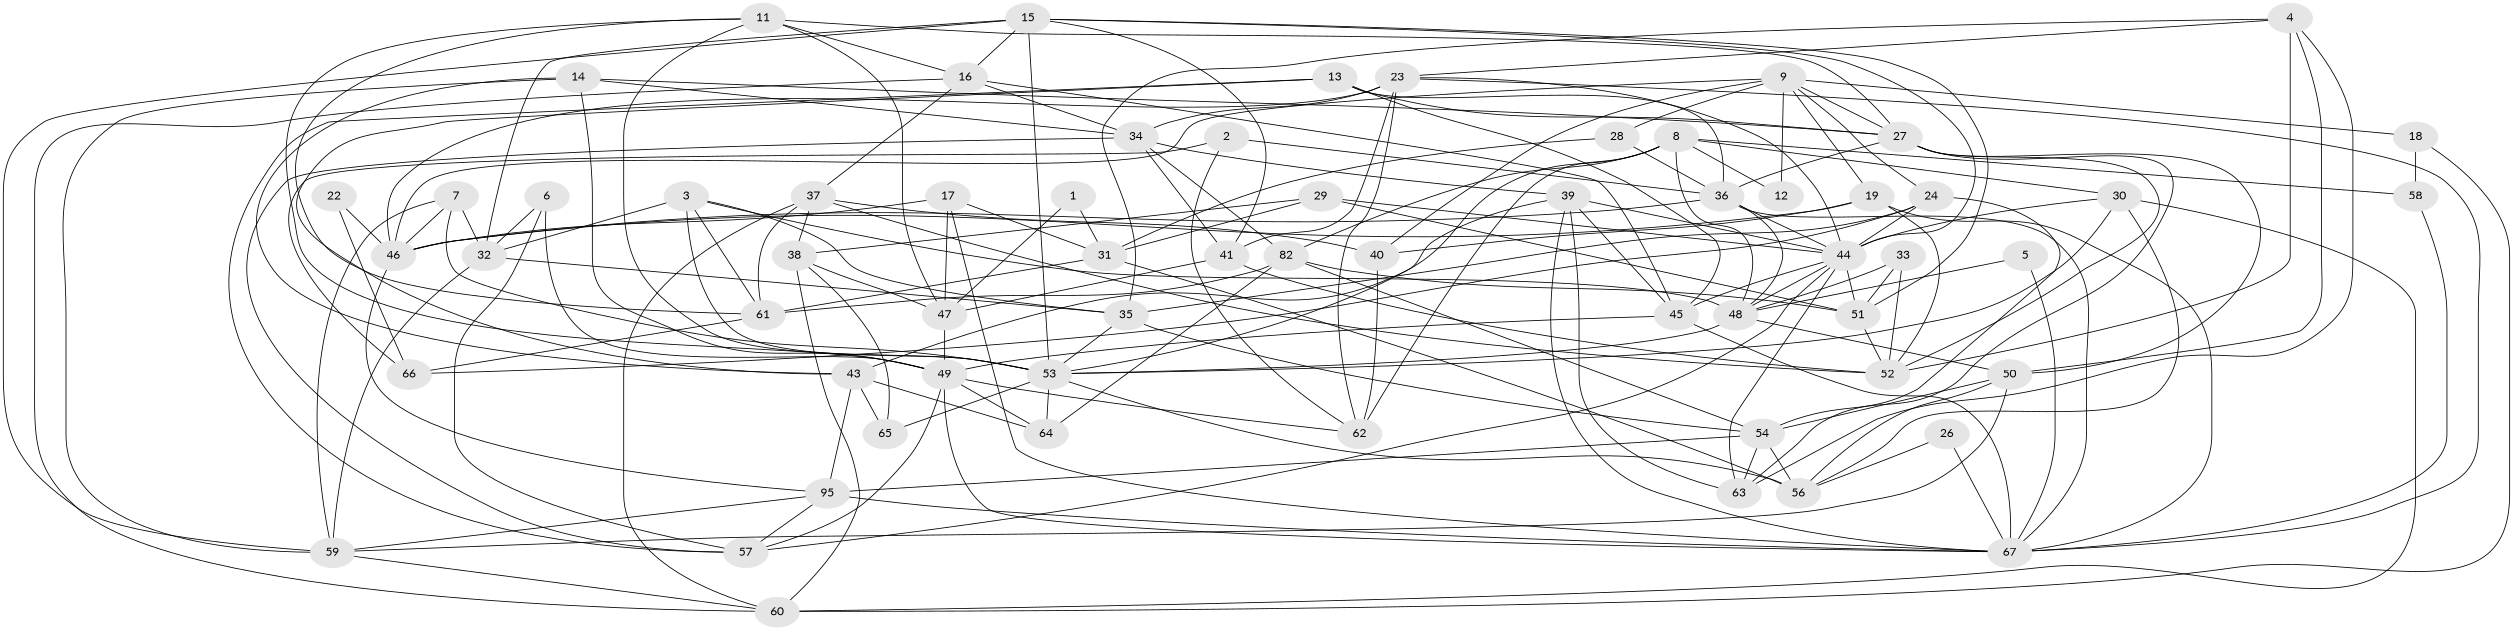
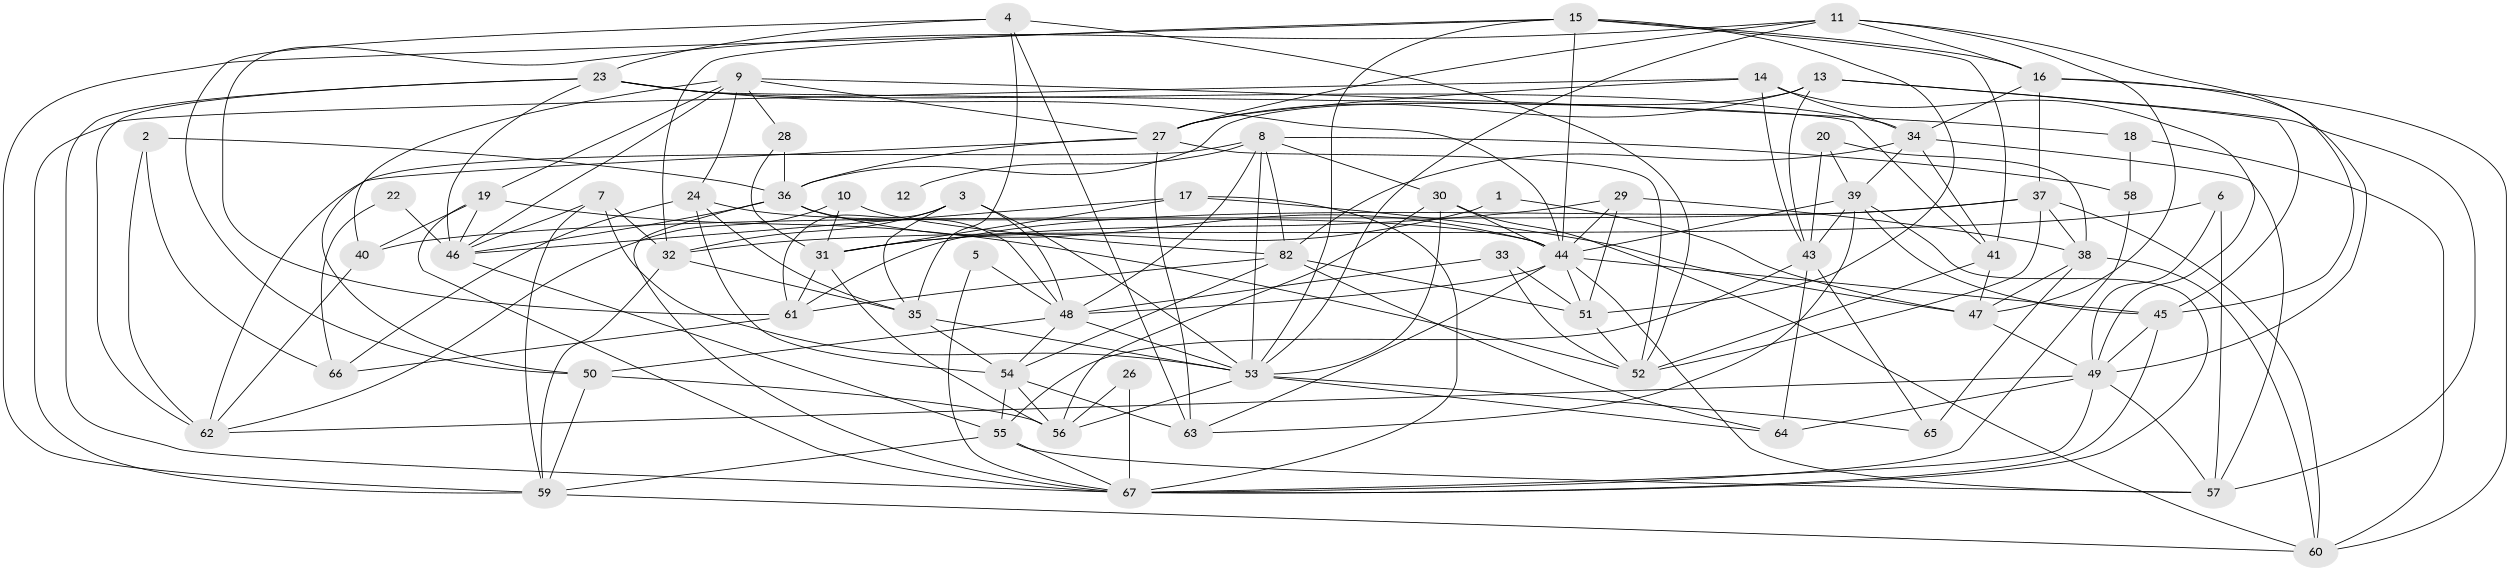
edge "9" -- "12": removed
node "20": added
node "10": added
edge "50" -- "54": now "48" -- "54"
node "95": label "95" -> "55"
